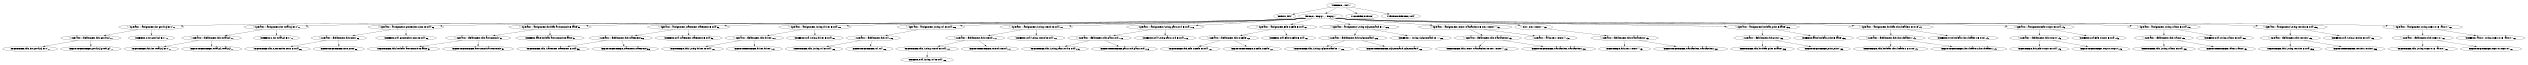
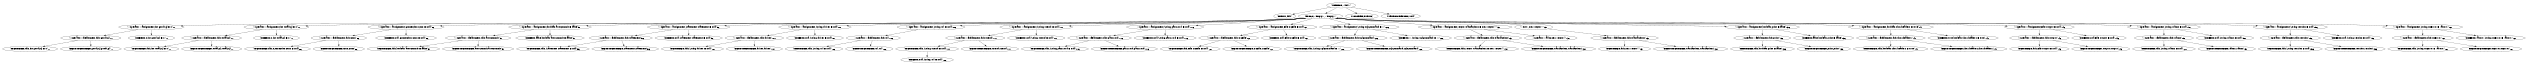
edge "(BLOCK,<empty>,<empty>)" -> "(<init>,new Vector())": reversed
node "(IDENTIFIER,this,String rdbms = null)": text "151" -> "121"
